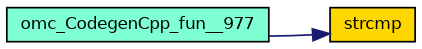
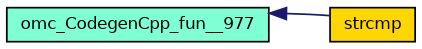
edge "omc_CodegenCpp_fun__977" -> "strcmp": reversed
